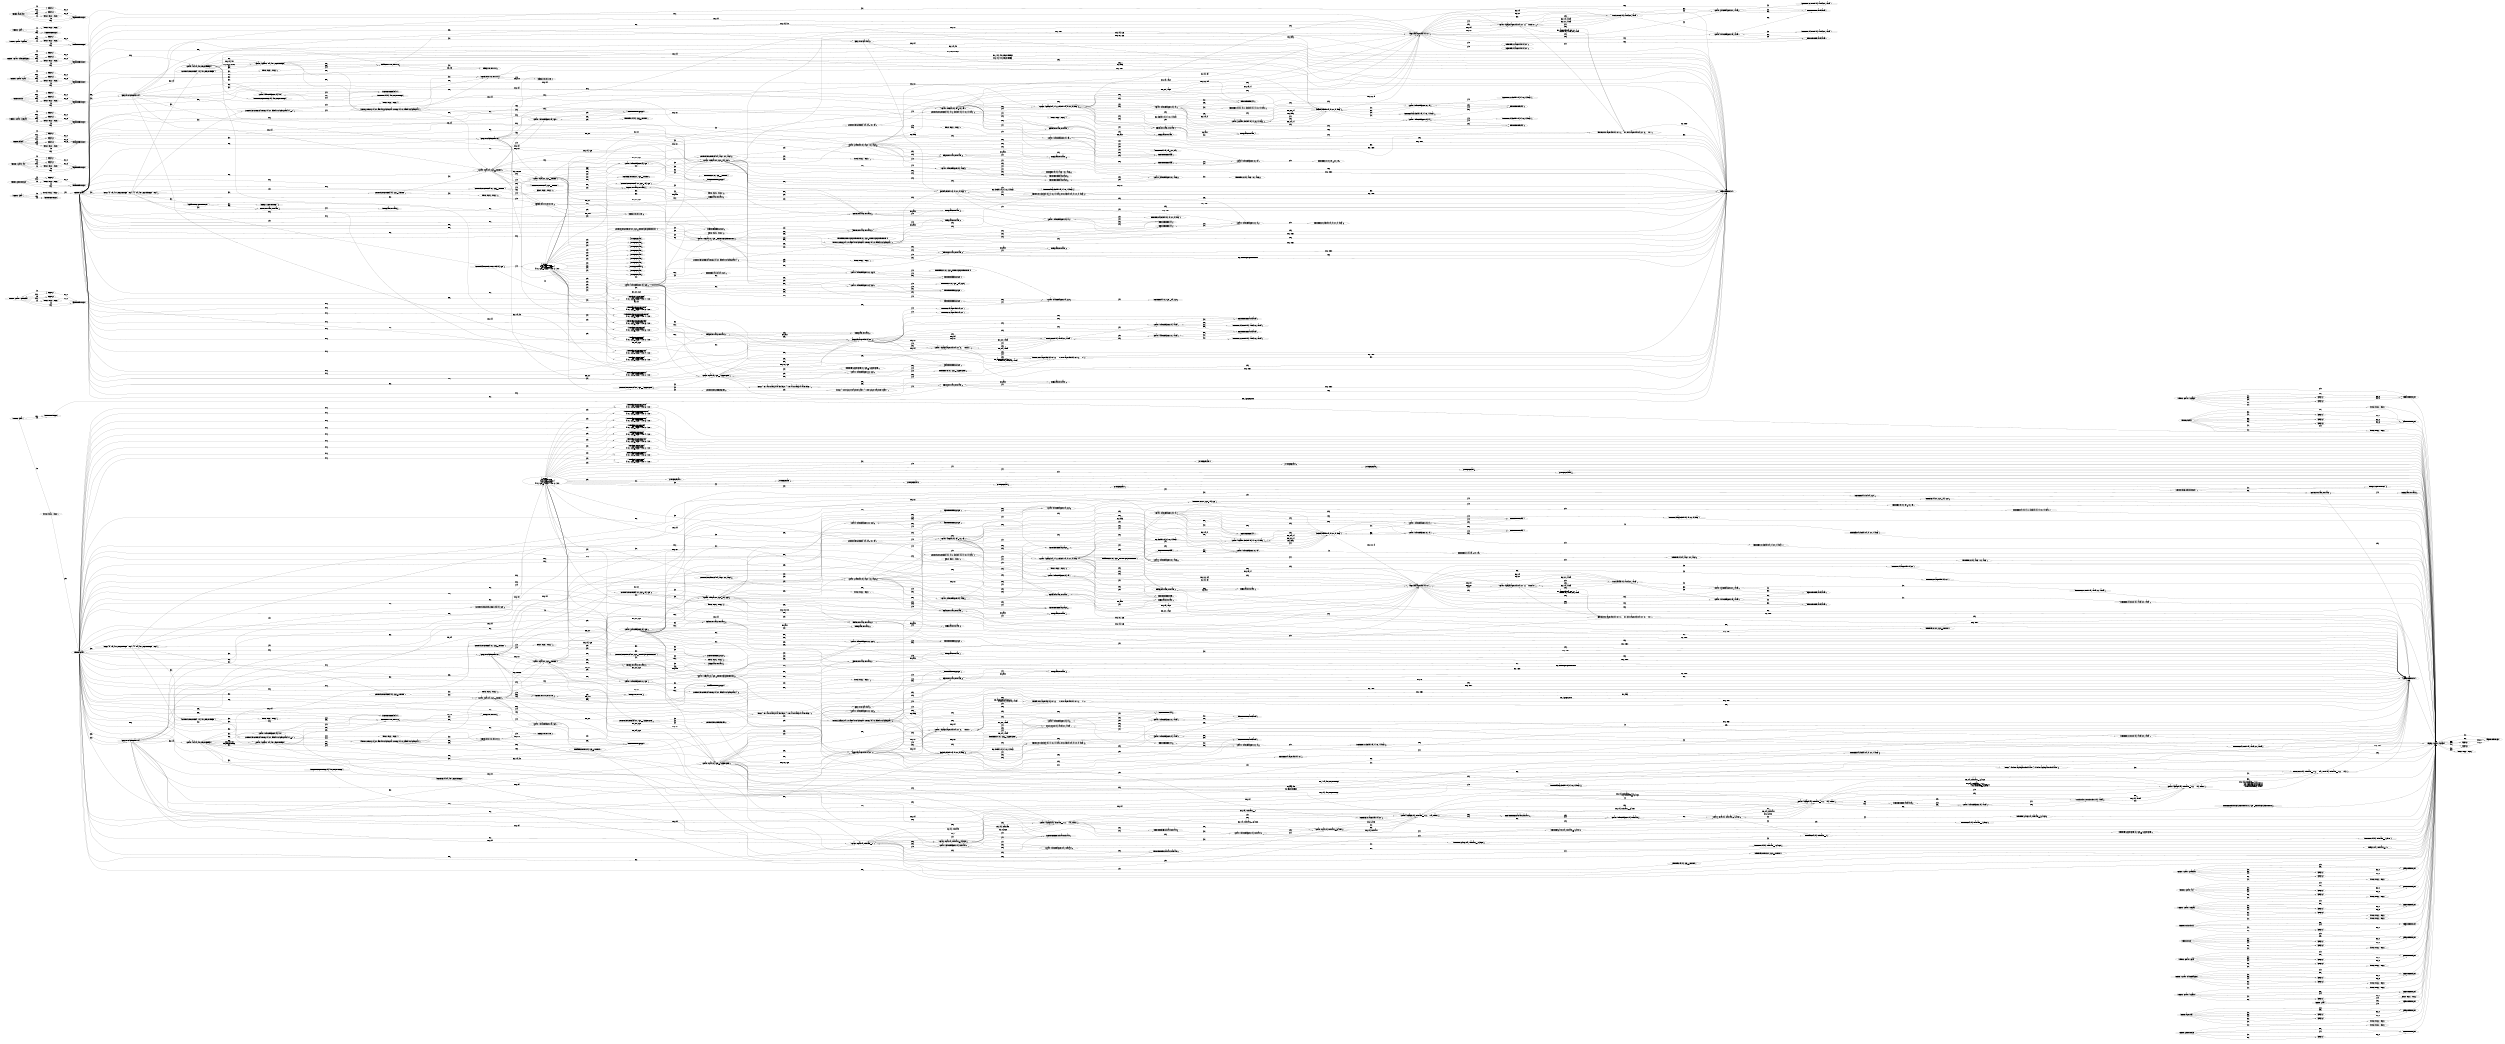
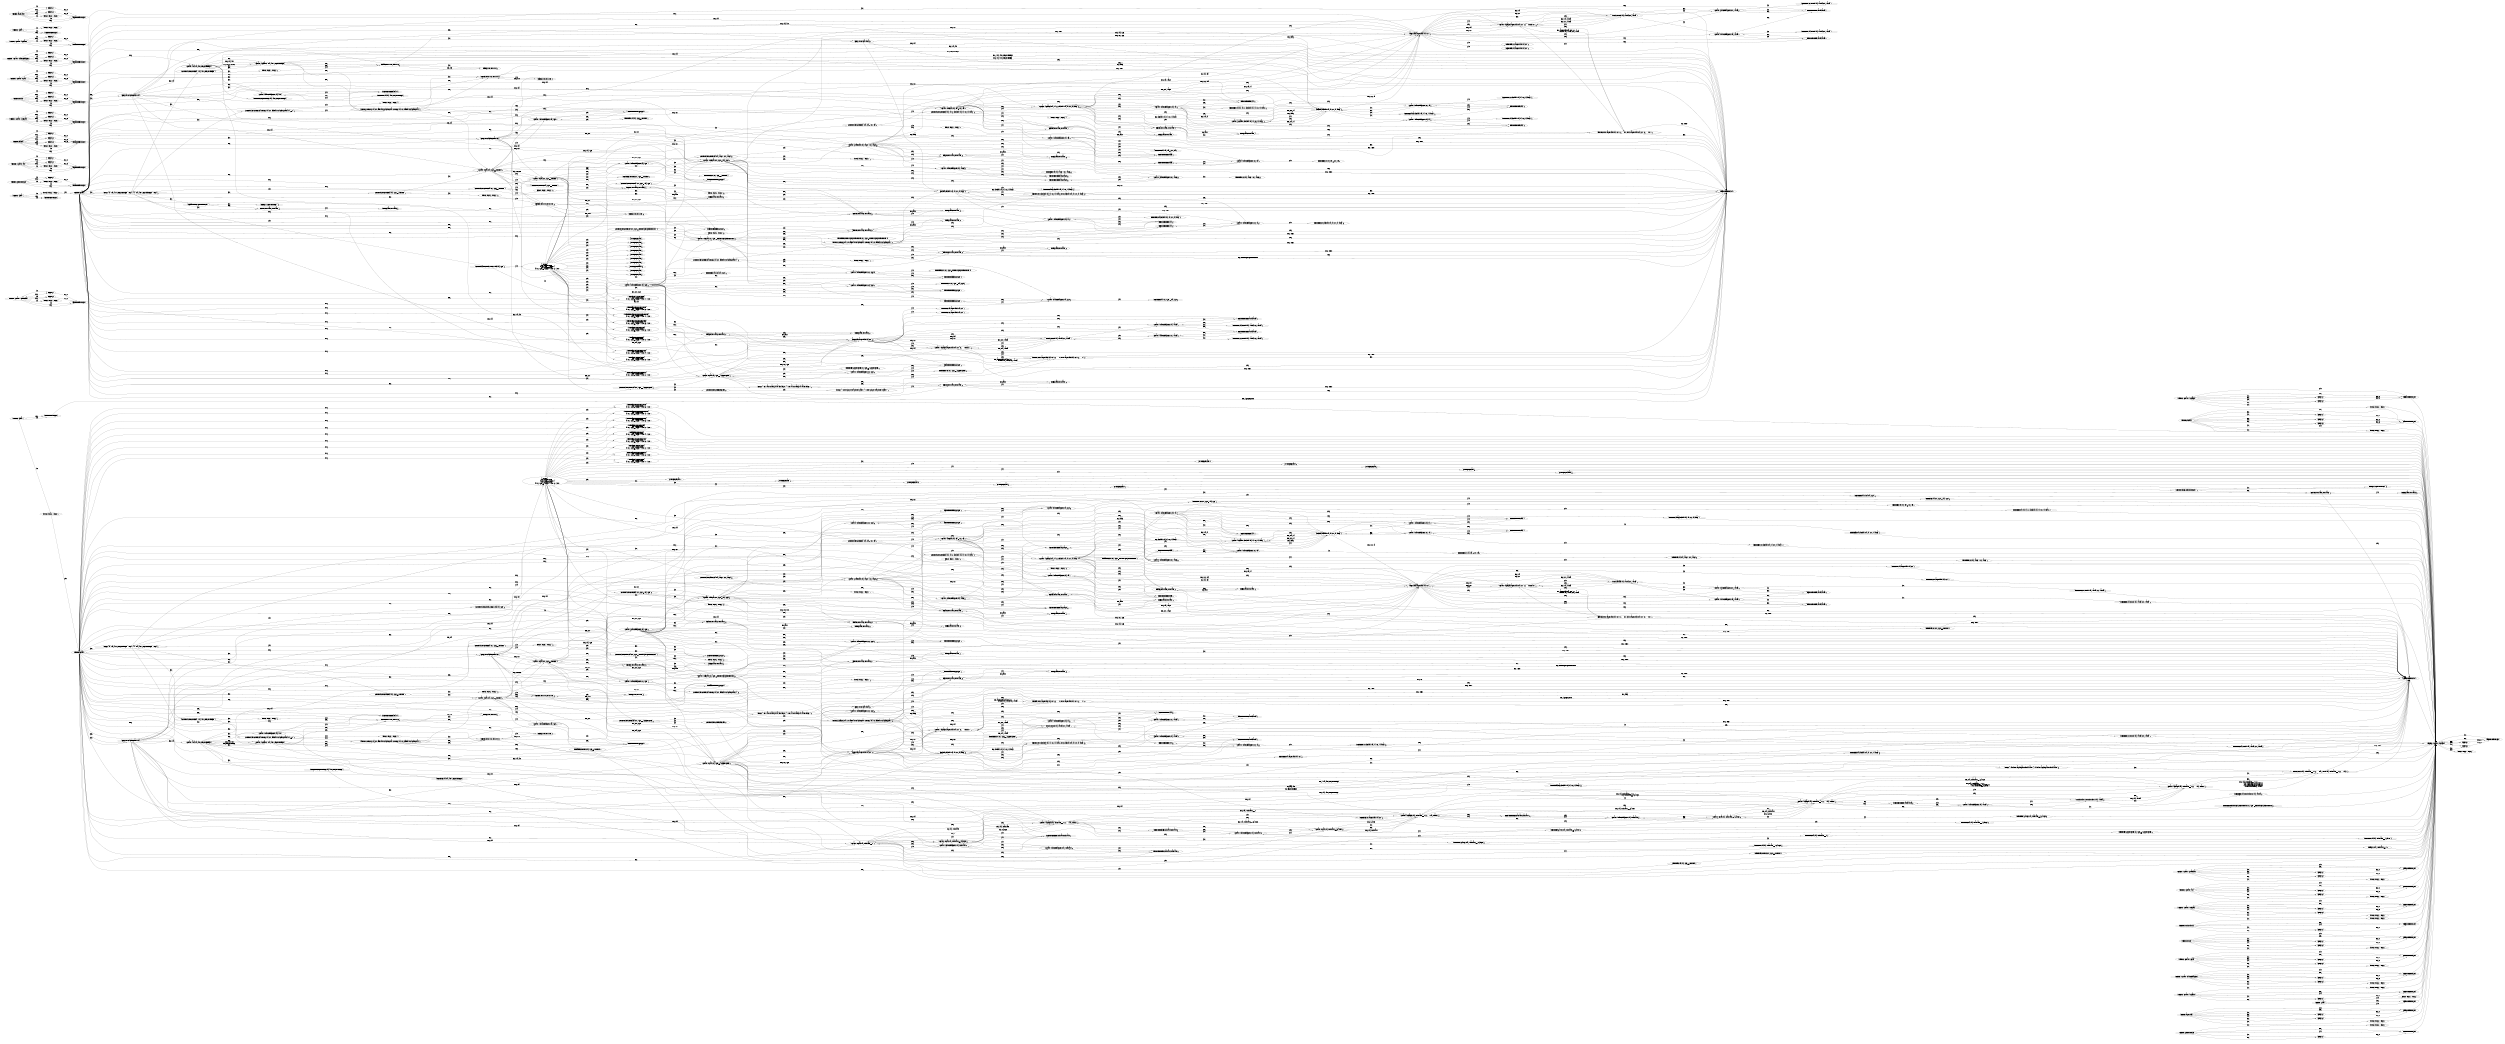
node "(IDENTIFIER,rold,tnum_is_unknown(rold->var_off))": added
edge "(<operator>.equals,rold->smax_value == S64_MAX)" -> "(IDENTIFIER,rold,rold->umin_value == 0)": now "(<operator>.equals,rold->smax_value == S64_MAX)" -> "(<operator>.indirectFieldAccess,rold->smax_value)"
edge "(FIELD_IDENTIFIER,smin_value,smin_value)" -> "(<operator>.indirectFieldAccess,rold->smin_value)": added, label "CFG:"
edge "(<operator>.indirectFieldAccess,rold->umax_value)" -> "(FIELD_IDENTIFIER,umax_value,umax_value)": added, label "AST:"
